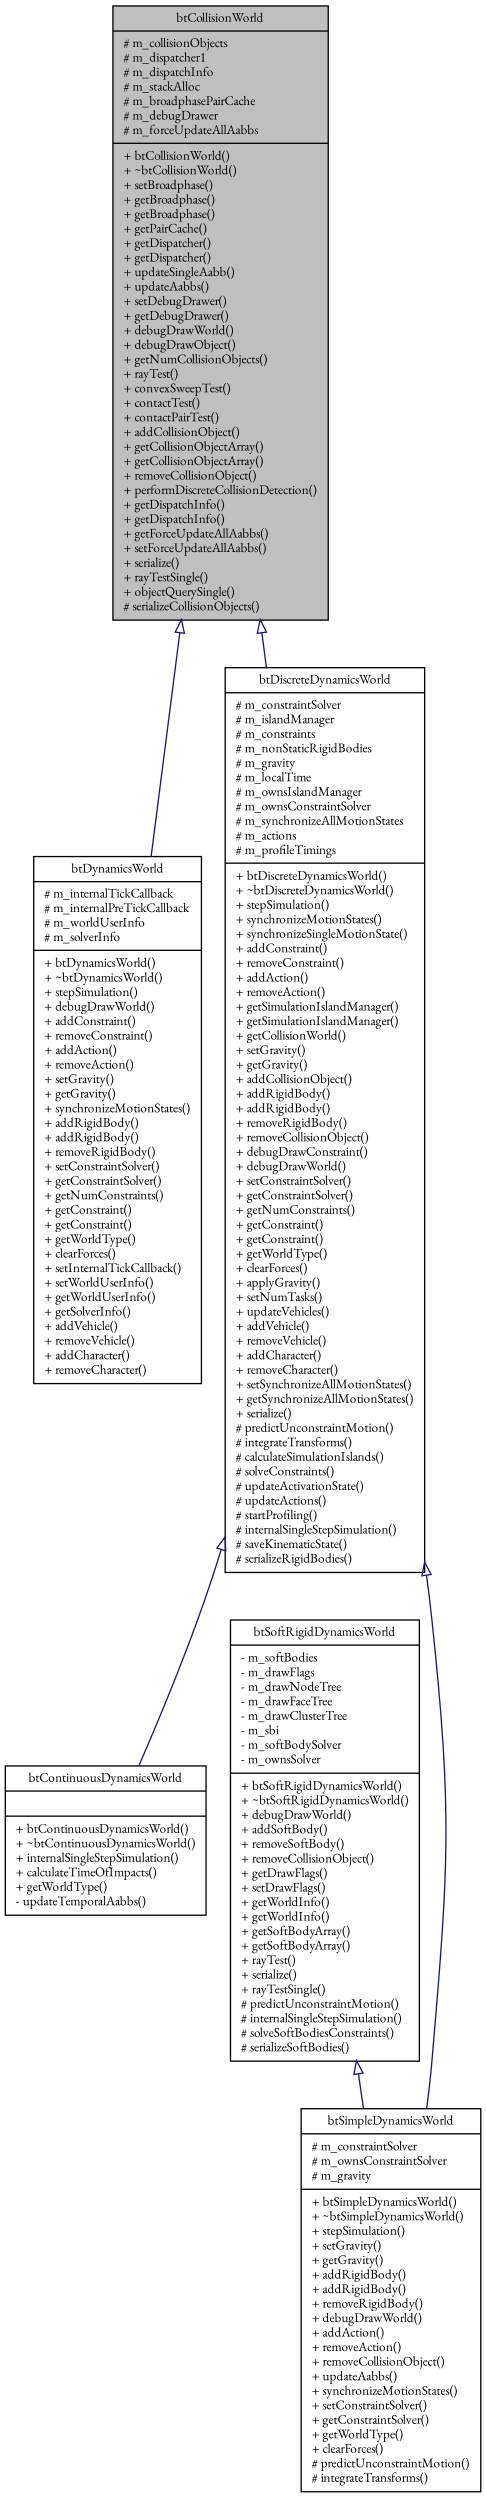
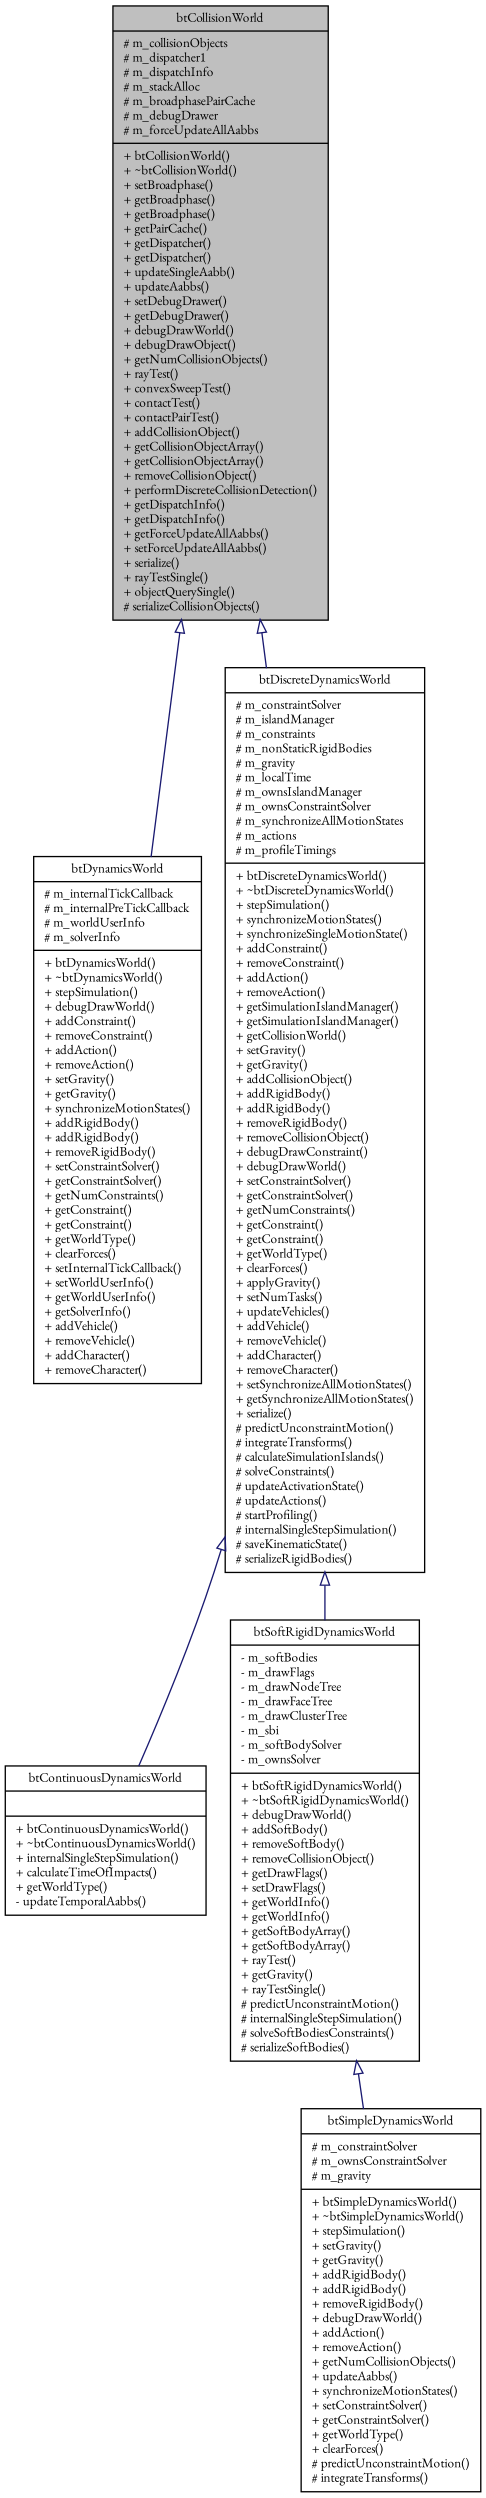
edge "btSimpleDynamicsWorld" -> "btDiscreteDynamicsWorld": now "btSoftRigidDynamicsWorld" -> "btDiscreteDynamicsWorld"
node "btSoftRigidDynamicsWorld": text "+ serialize()" -> "+ getGravity()"
node "btSimpleDynamicsWorld": text "+ removeCollisionObject()" -> "+ getNumCollisionObjects()"
